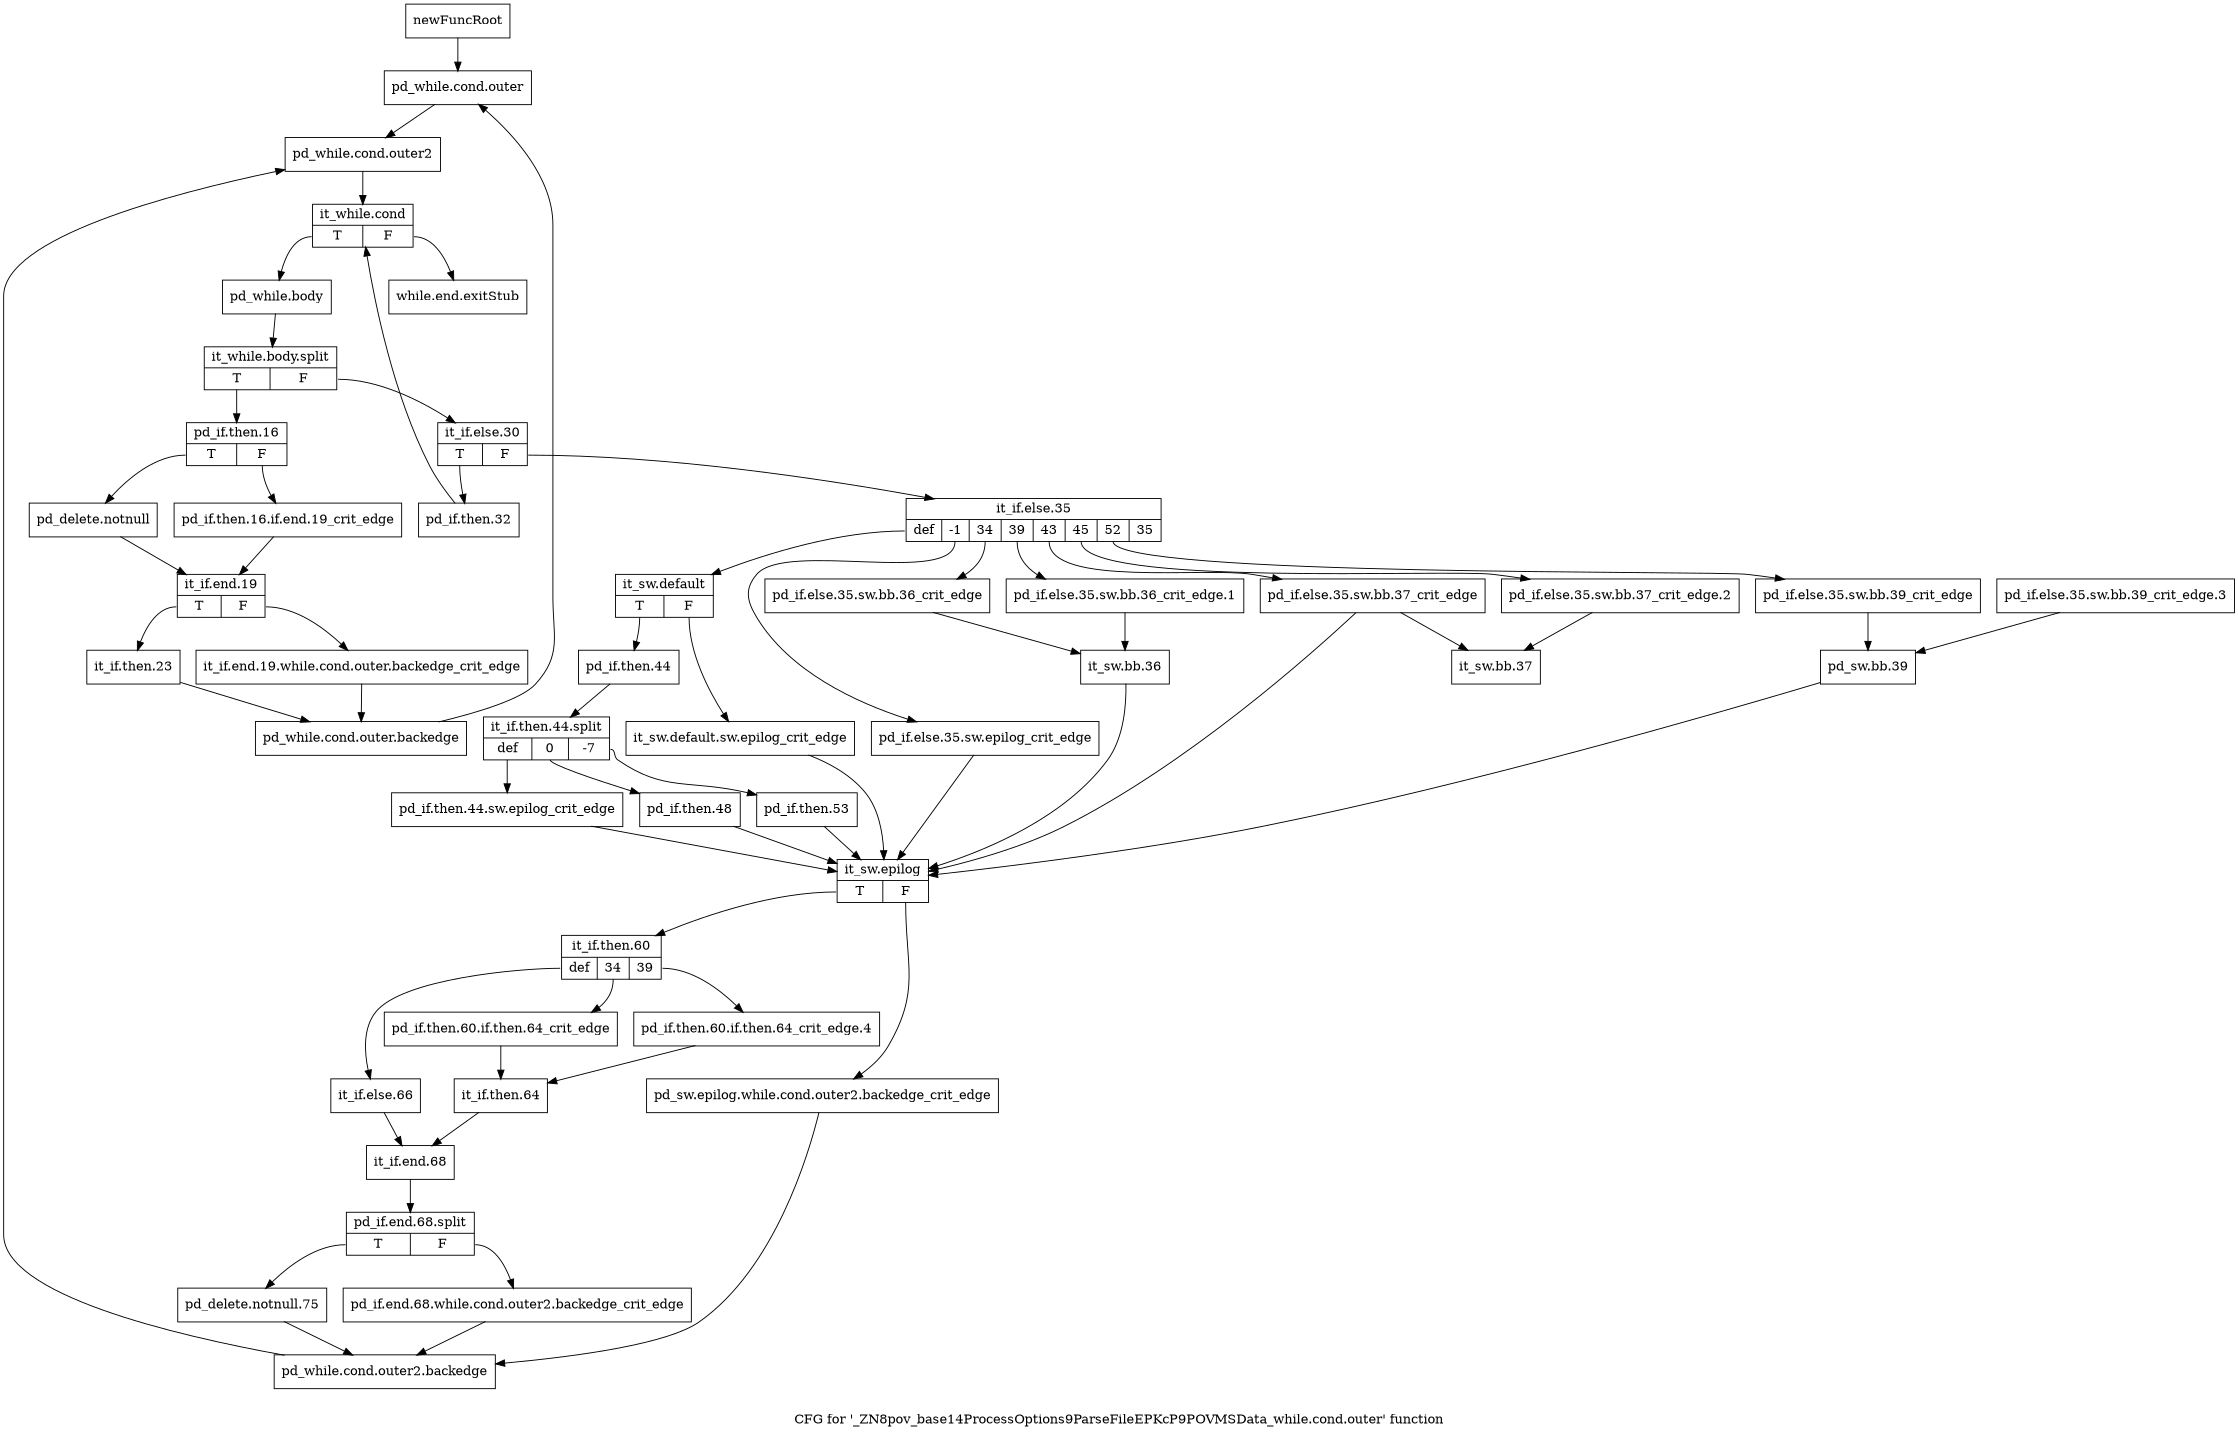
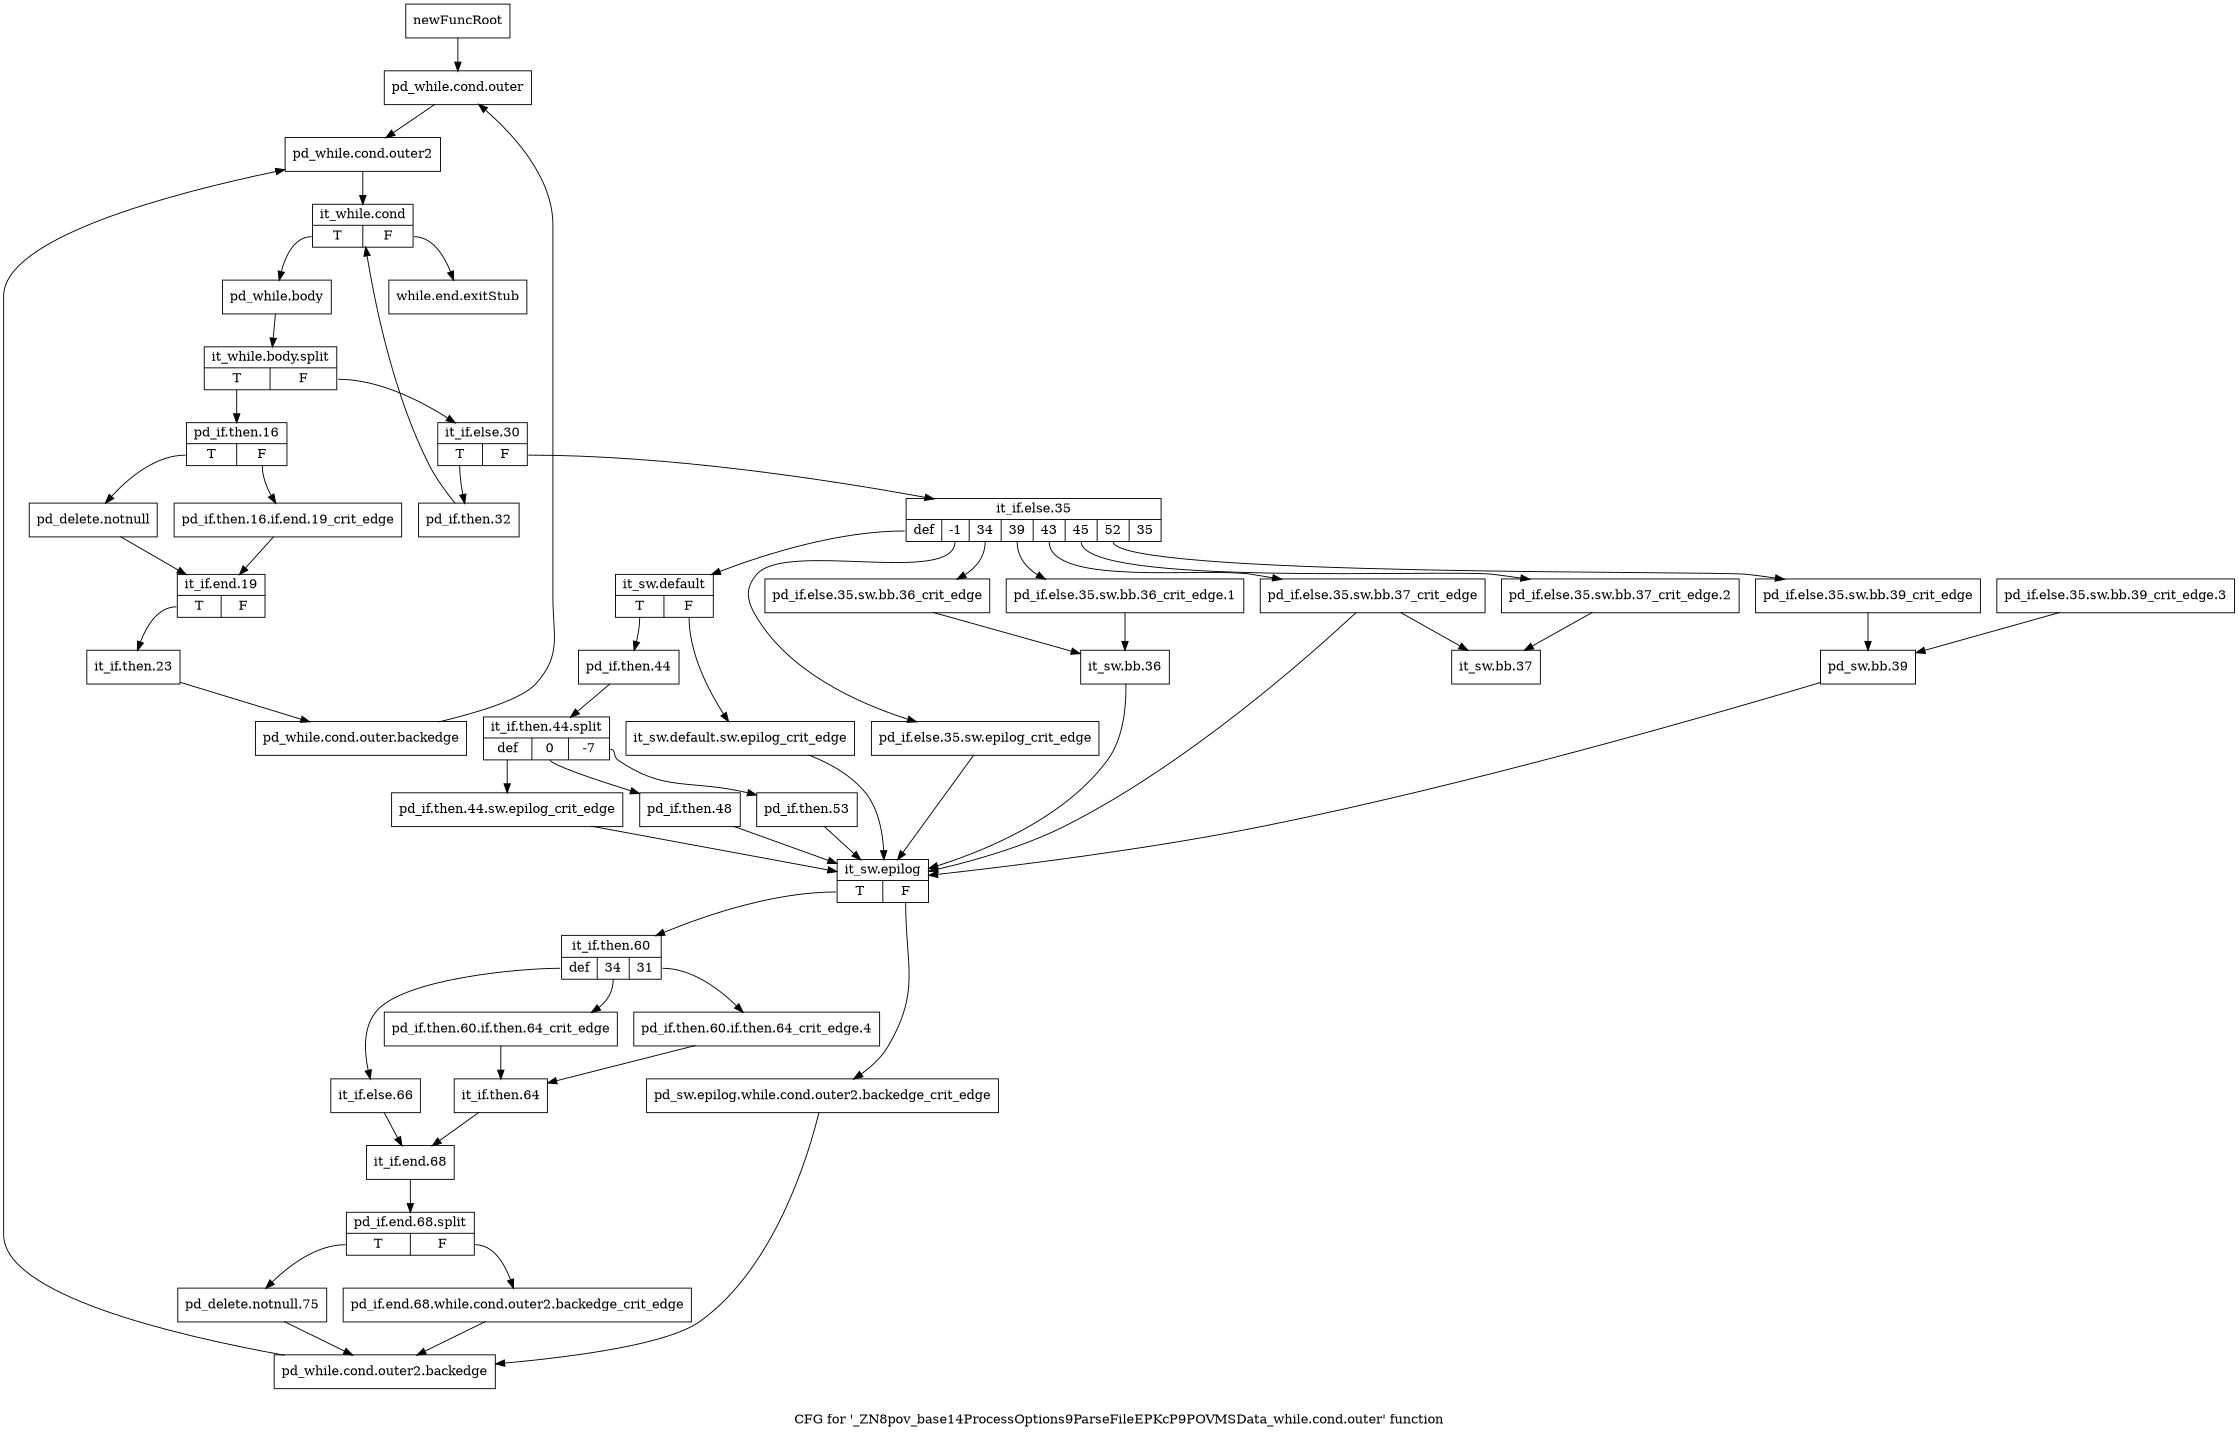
node "it_if.end.19.while.cond.outer.backedge_crit_edge": removed
node "it_if.then.60": text "39" -> "31"
